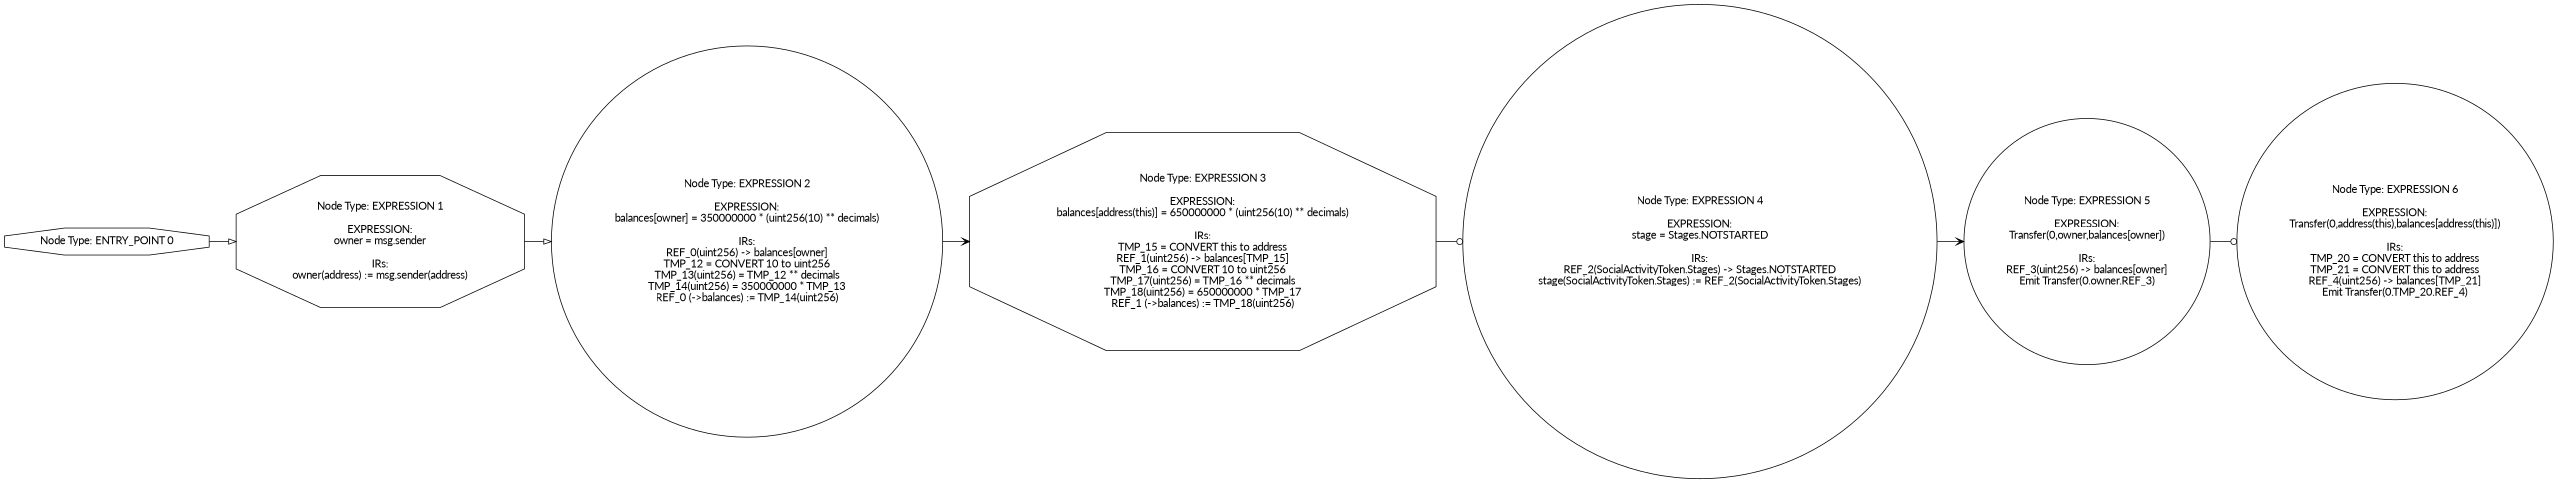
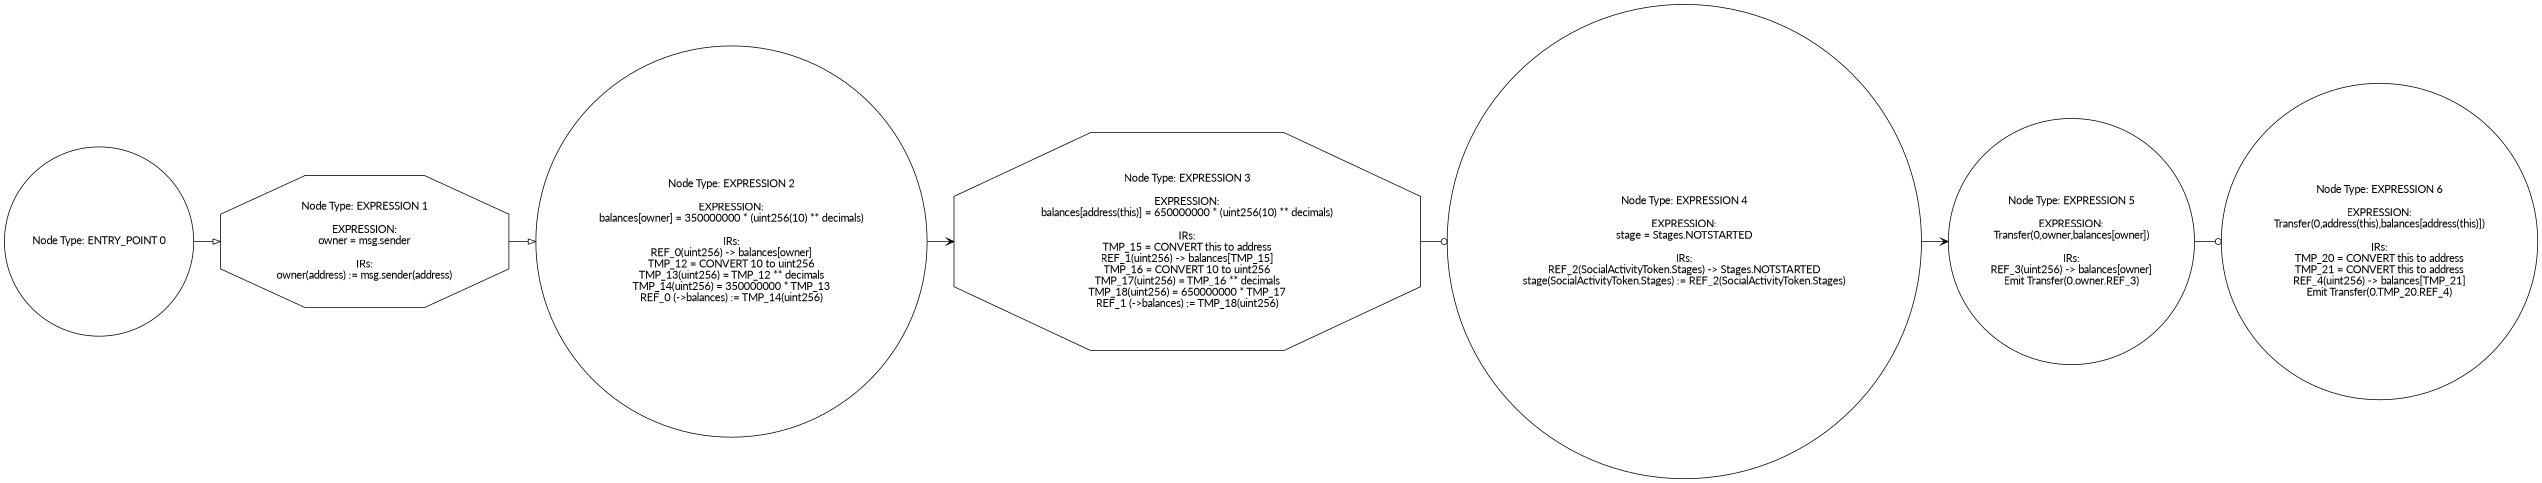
node "Node Type: ENTRY_POINT 0": shape octagon -> circle
